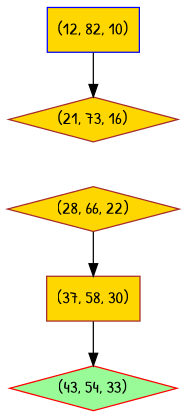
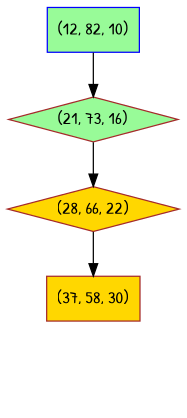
node "(12, 82, 10)": fillcolor gold -> palegreen
node "(21, 73, 16)": fillcolor gold -> palegreen
edge "(21, 73, 16)" -> "(28, 66, 22)": added
node "(43, 54, 33)": removed
